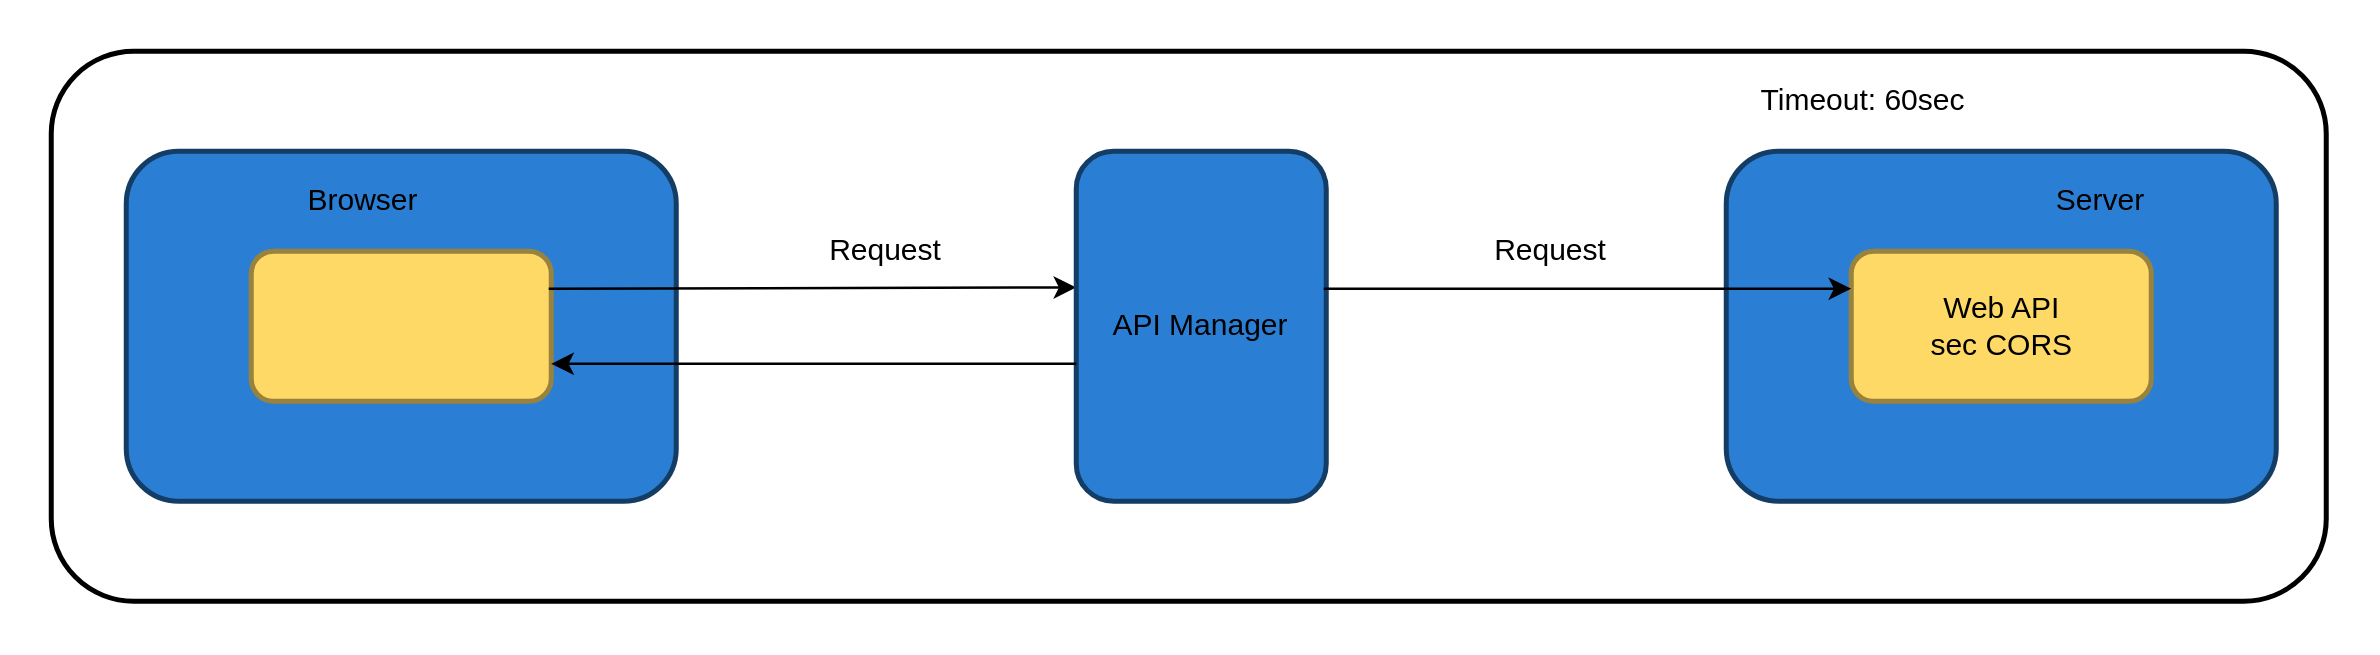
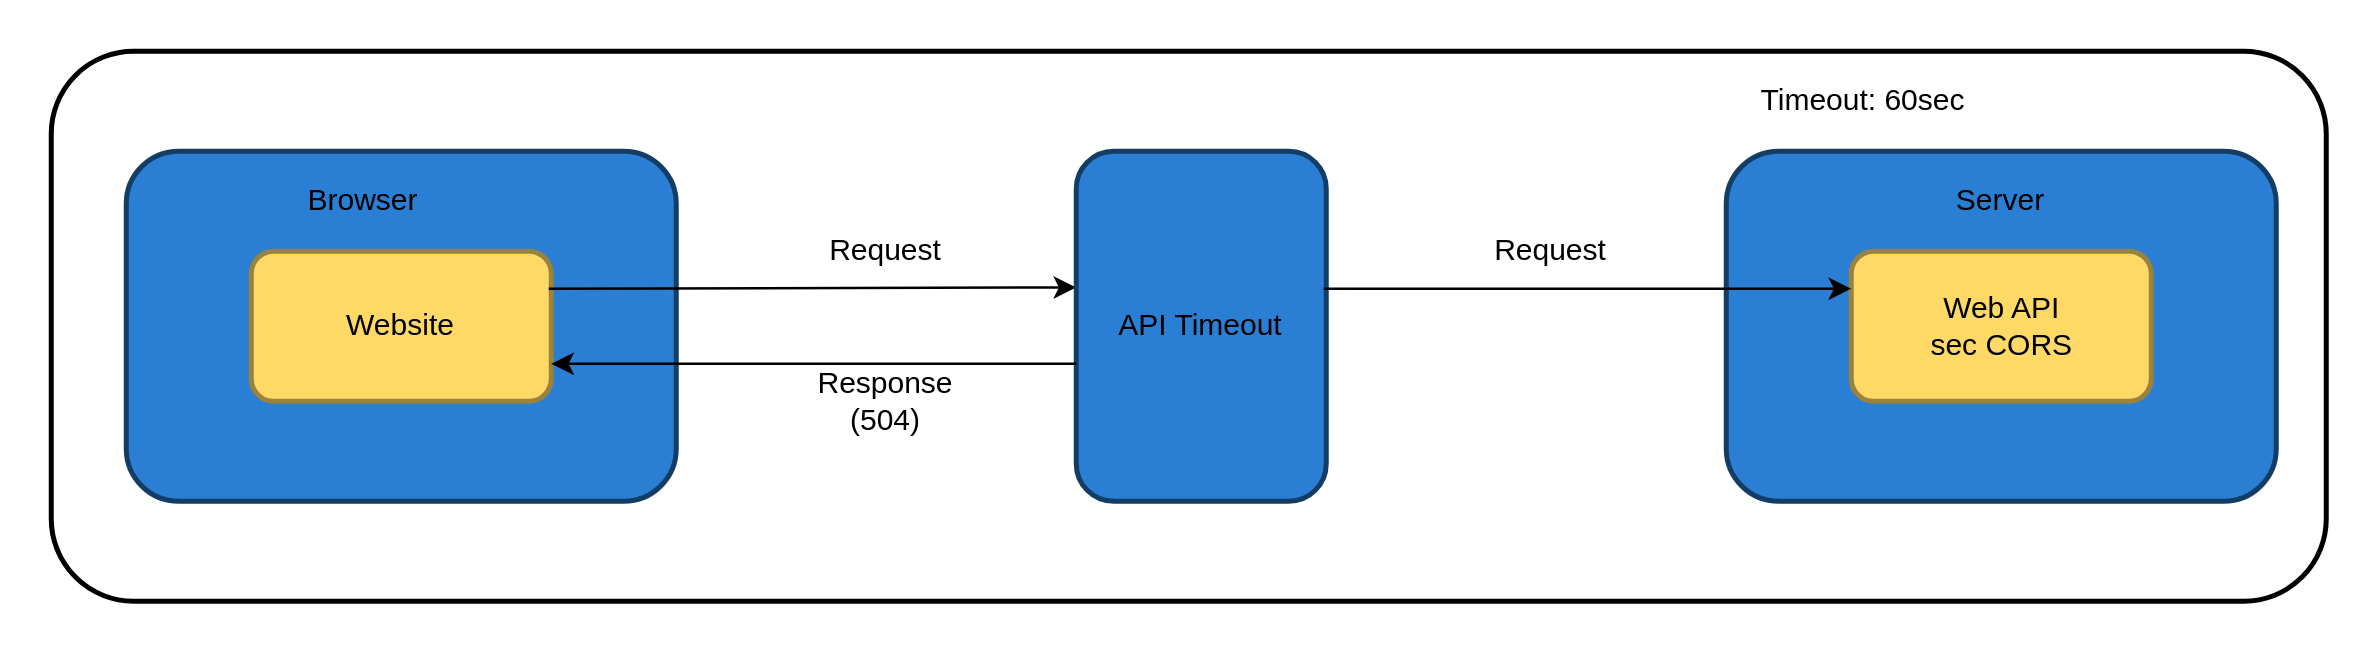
node "Server": moved (2101, 201) -> (2001, 201)
node "Website": added
node "API Manager": label "API Manager" -> "API Timeout"
node "Response (504)": added
